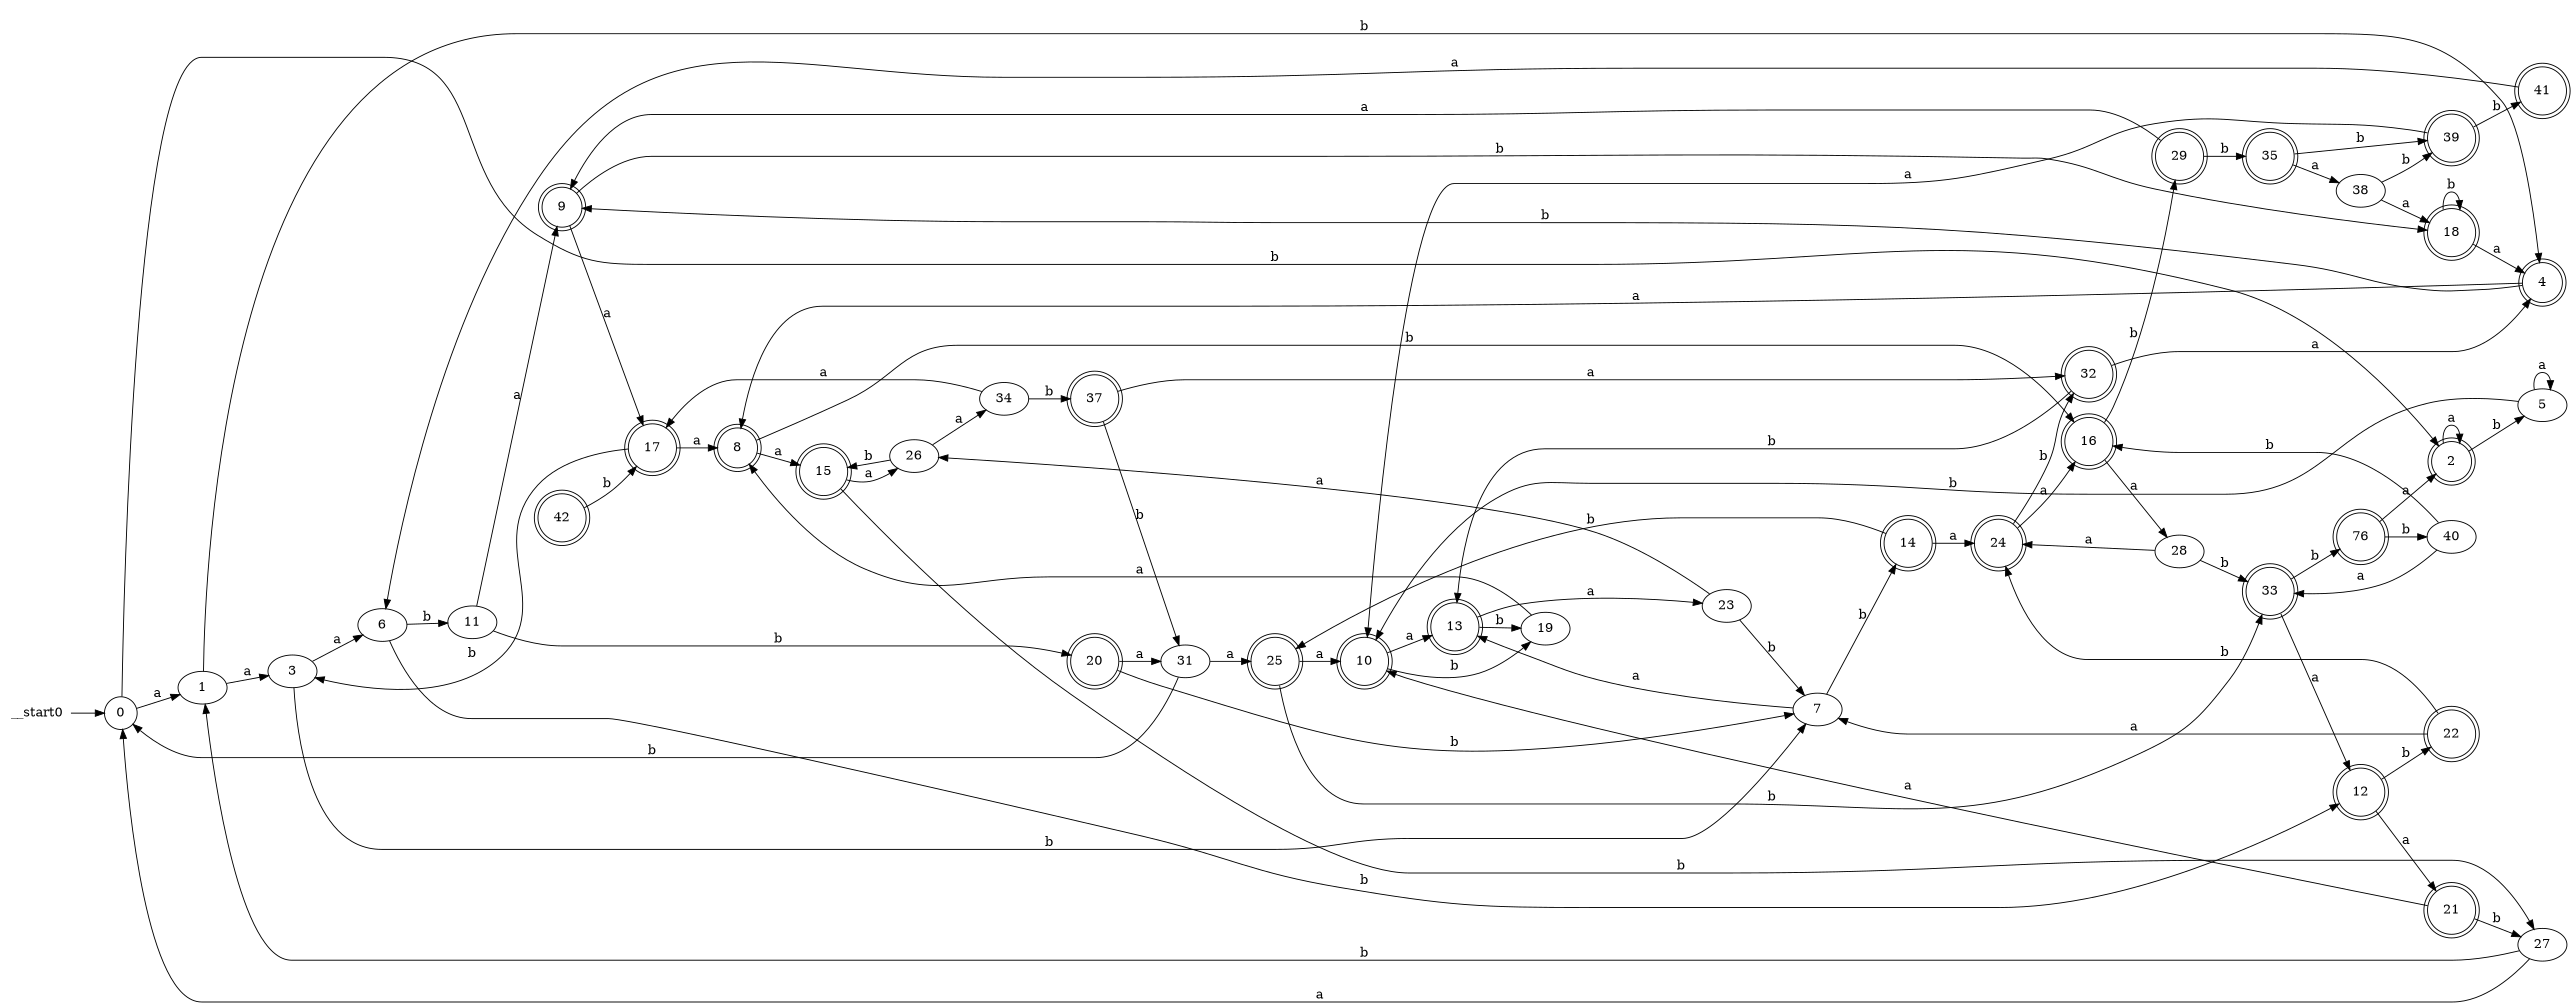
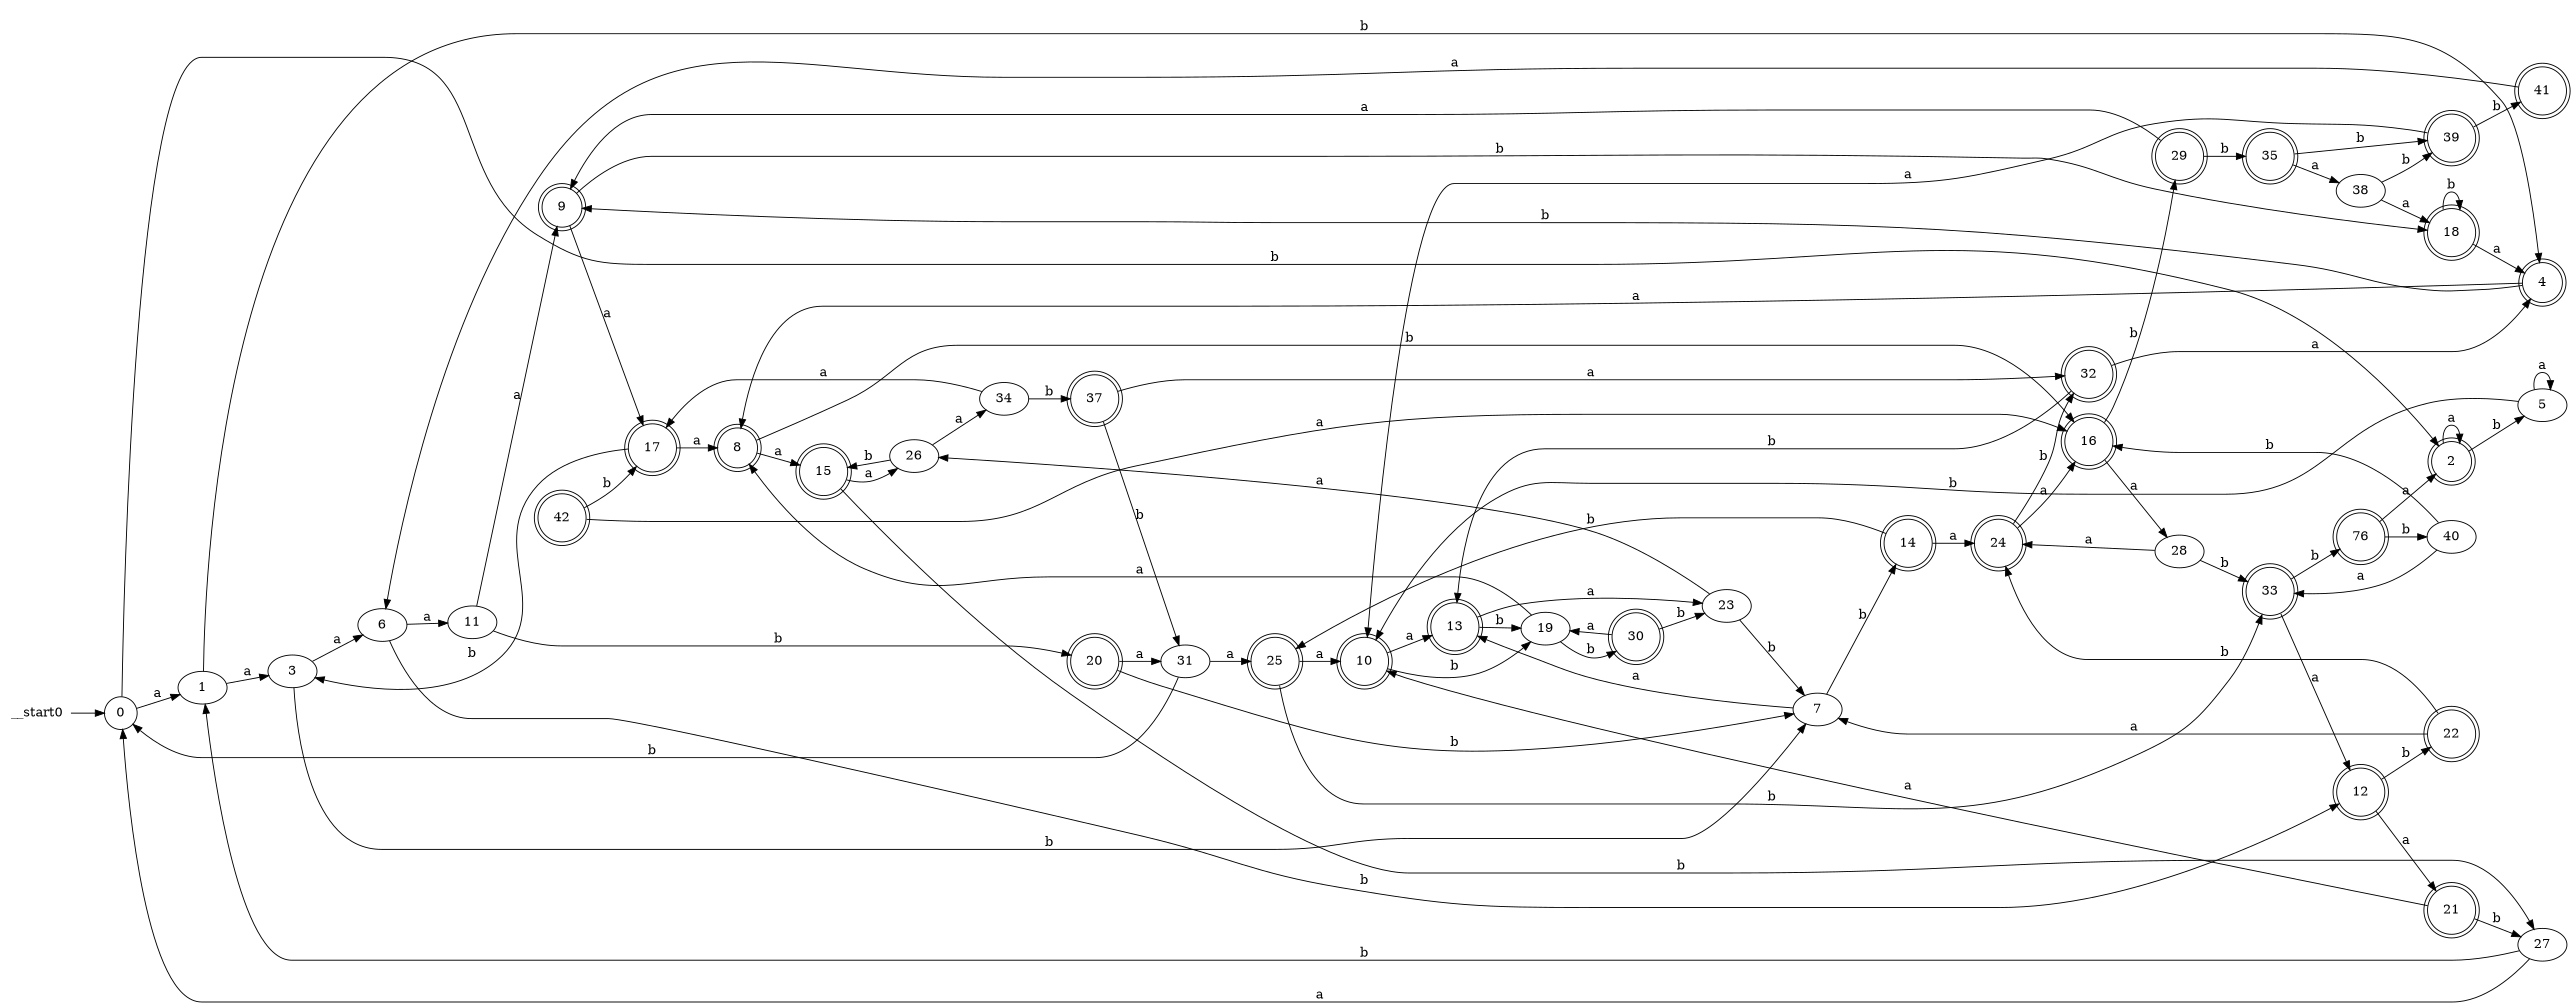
edge "42" -> "16": added, label "a"
edge "6" -> "11": label "b" -> "a"
node "30": added
